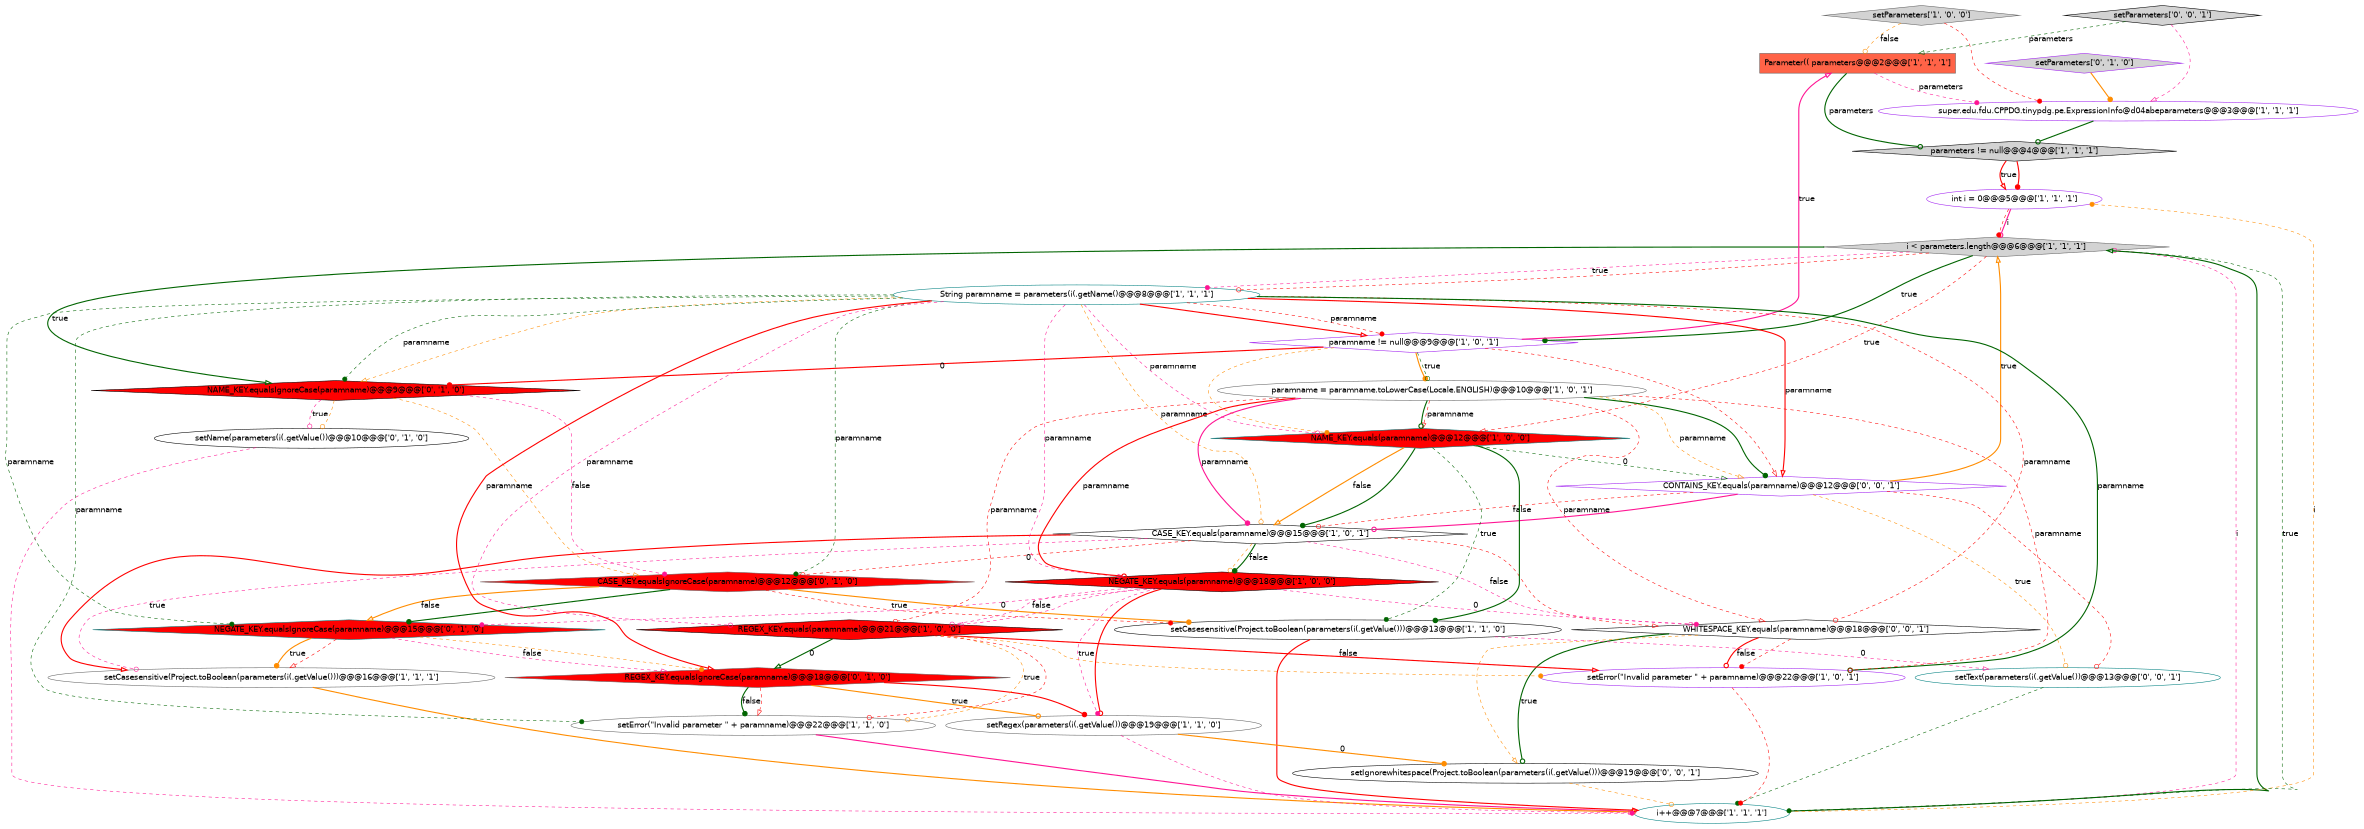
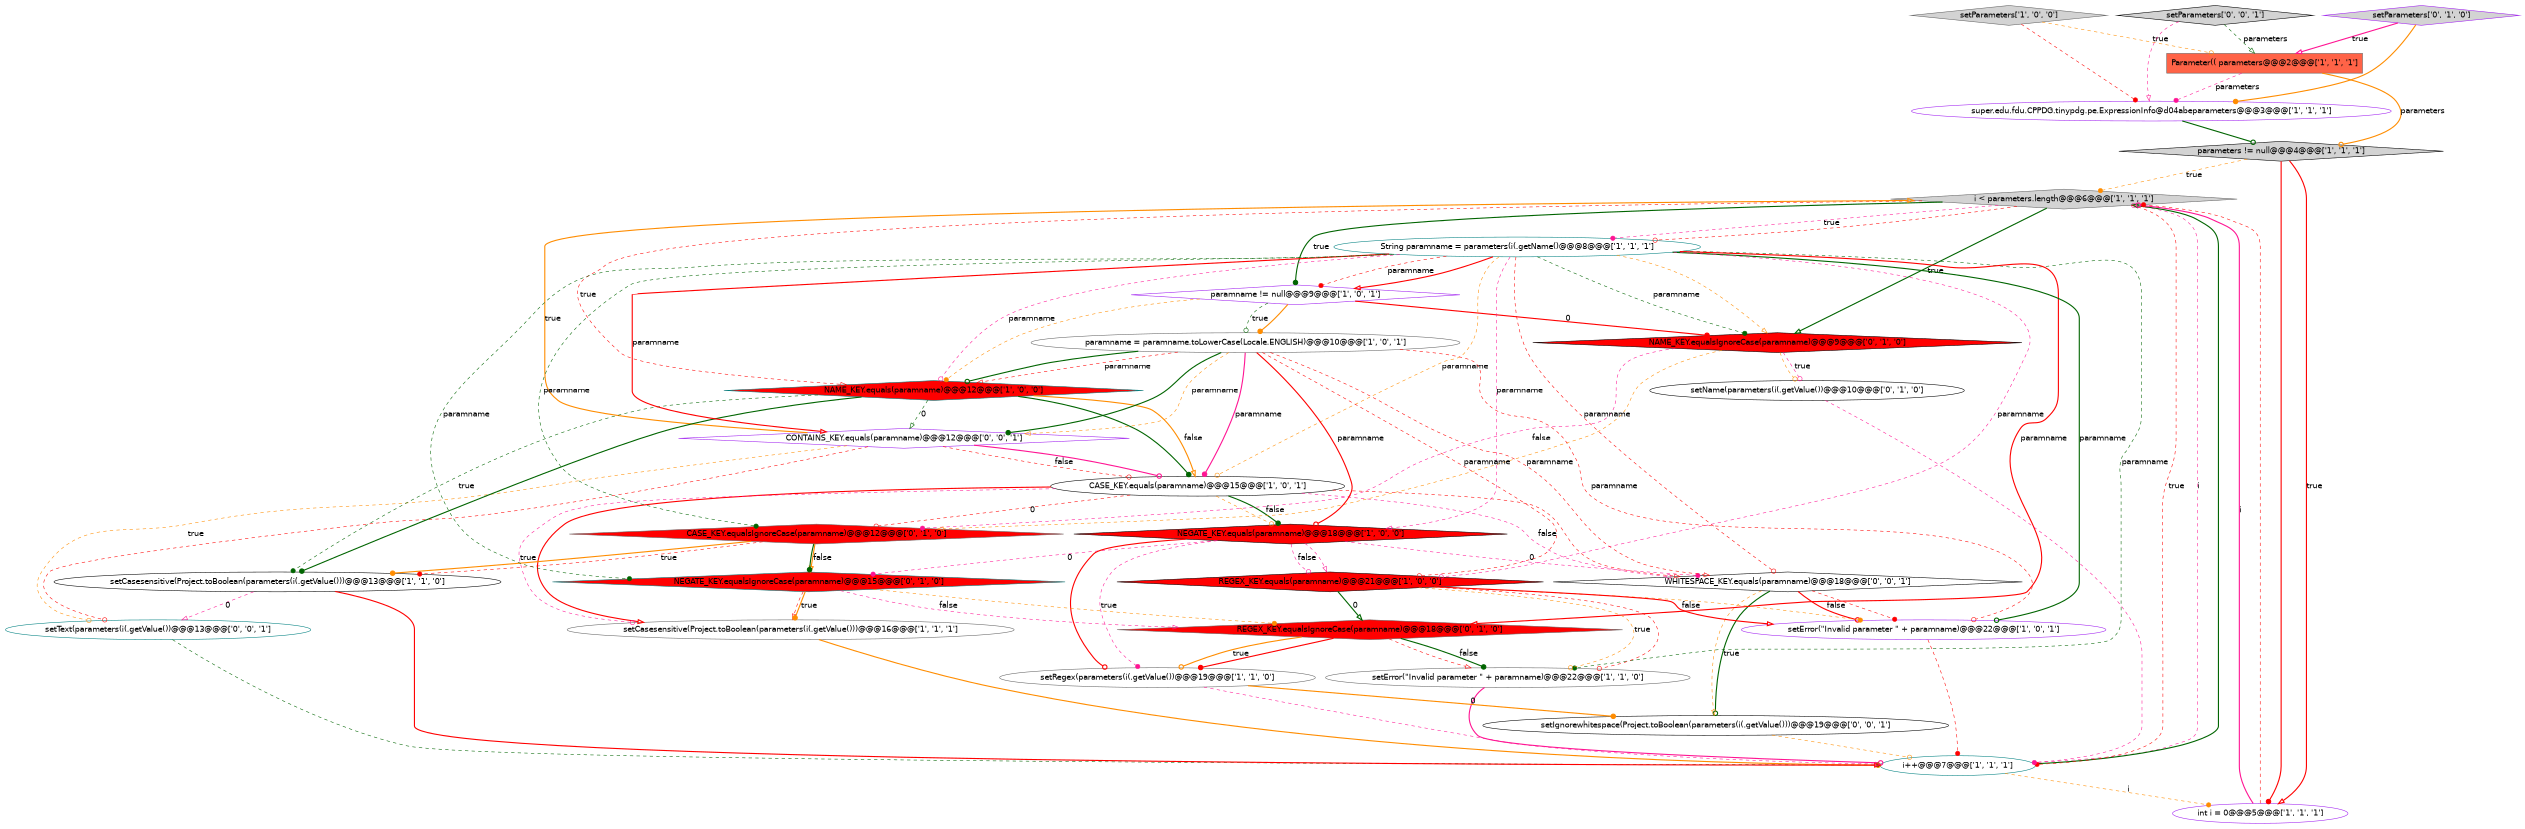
edge "setParameters['1', '0', '0']" -> "Parameter(( parameters@@@2@@@['1', '1', '1']": label "false" -> "true"
edge "Parameter(( parameters@@@2@@@['1', '1', '1']" -> "parameters != null@@@4@@@['1', '1', '1']": color darkgreen -> darkorange
edge "parameters != null@@@4@@@['1', '1', '1']" -> "i < parameters.length@@@6@@@['1', '1', '1']": added, label "true"
edge "paramname != null@@@9@@@['1', '0', '1']" -> "Parameter(( parameters@@@2@@@['1', '1', '1']": now "setParameters['0', '1', '0']" -> "Parameter(( parameters@@@2@@@['1', '1', '1']"
edge "paramname != null@@@9@@@['1', '0', '1']" -> "CONTAINS_KEY.equals(paramname)@@@12@@@['0', '0', '1']": removed
node "CASE_KEY.equals(paramname)@@@15@@@['1', '0', '1']": shape diamond -> ellipse
edge "i < parameters.length@@@6@@@['1', '1', '1']" -> "i++@@@7@@@['1', '1', '1']": color darkgreen -> red
